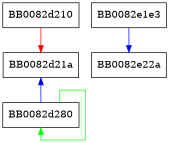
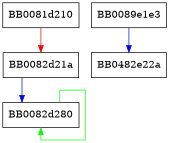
node "BB0082d210": label "BB0082d210" -> "BB0081d210"
node "BB0082e1e3": label "BB0082e1e3" -> "BB0089e1e3"
node "BB0082e22a": label "BB0082e22a" -> "BB0482e22a"
edge "BB0082d280" -> "BB0082d21a": reversed
